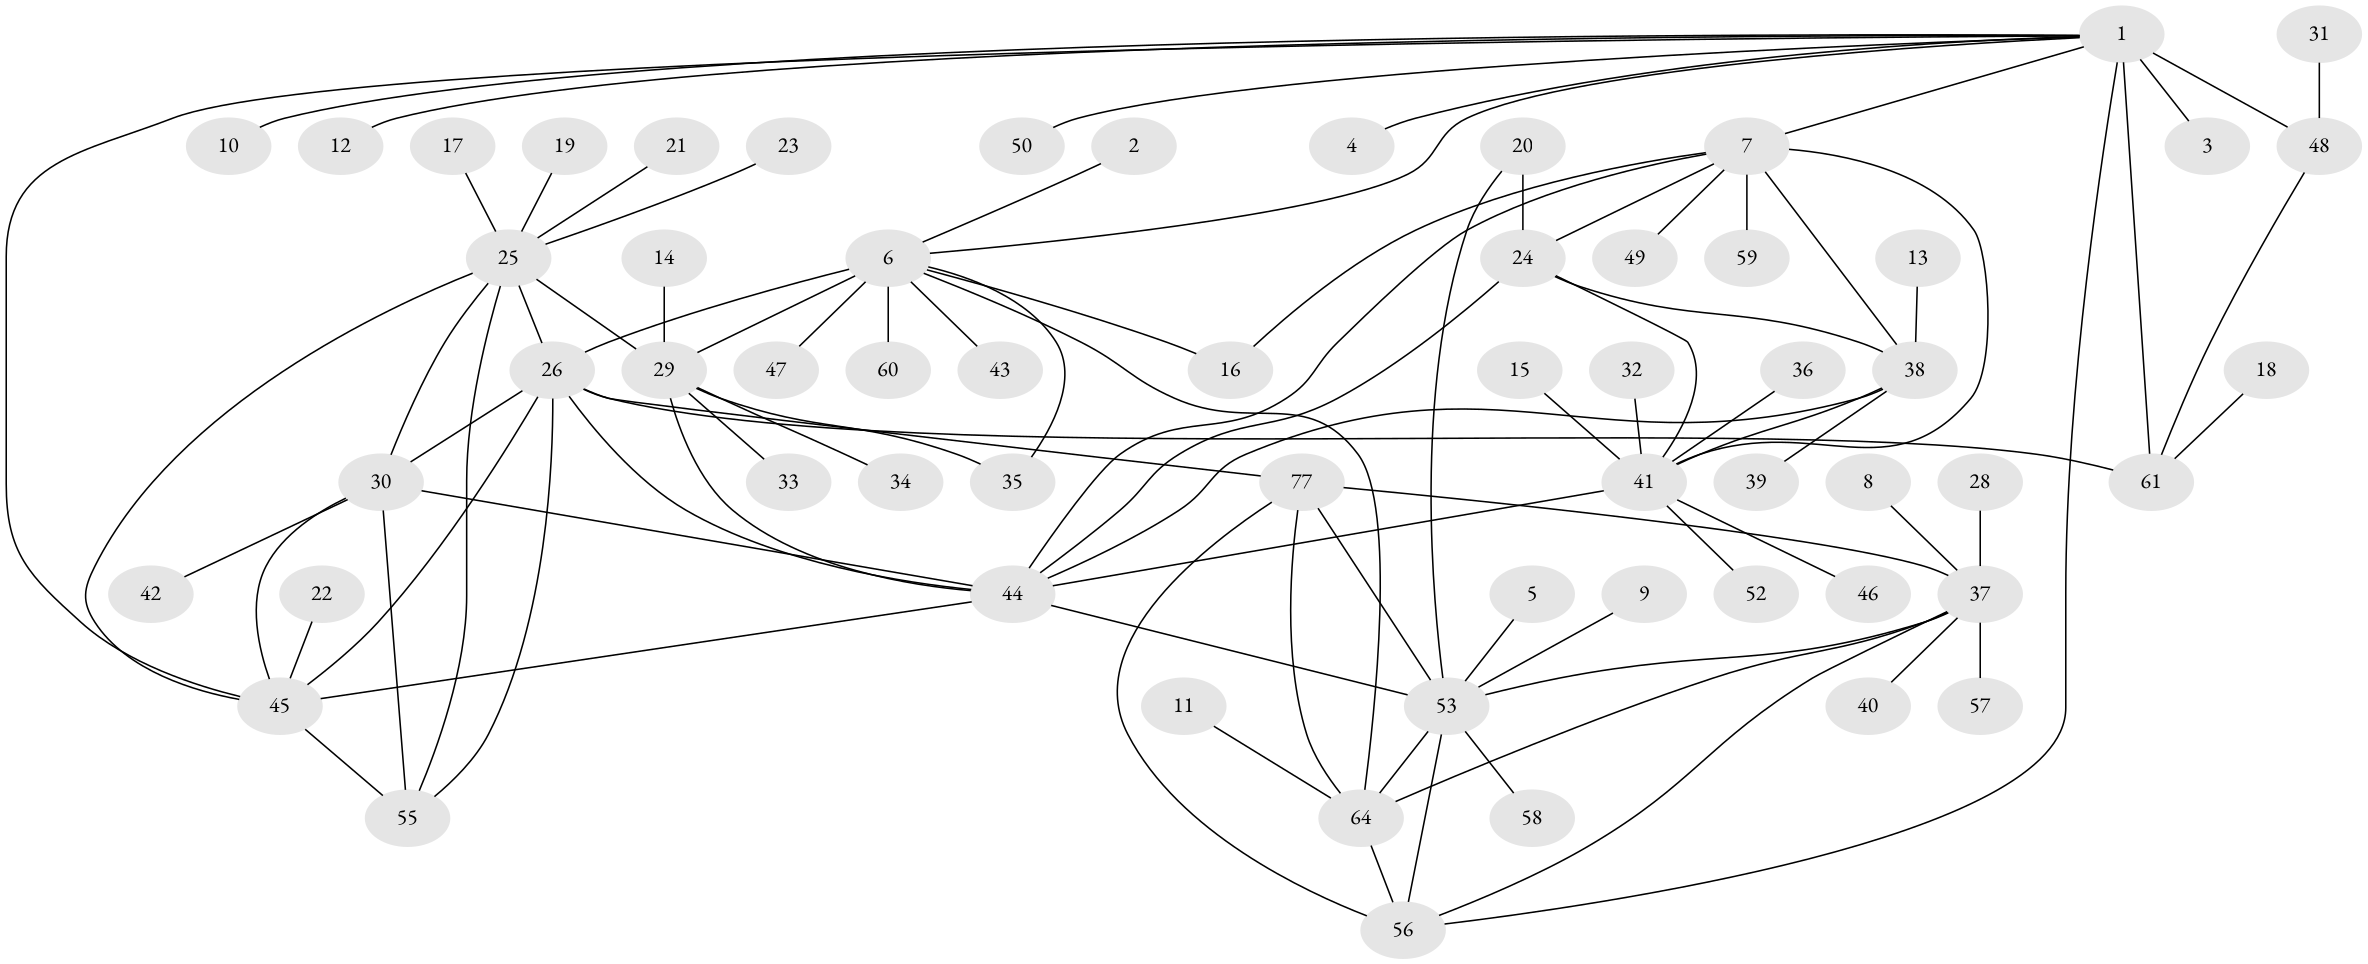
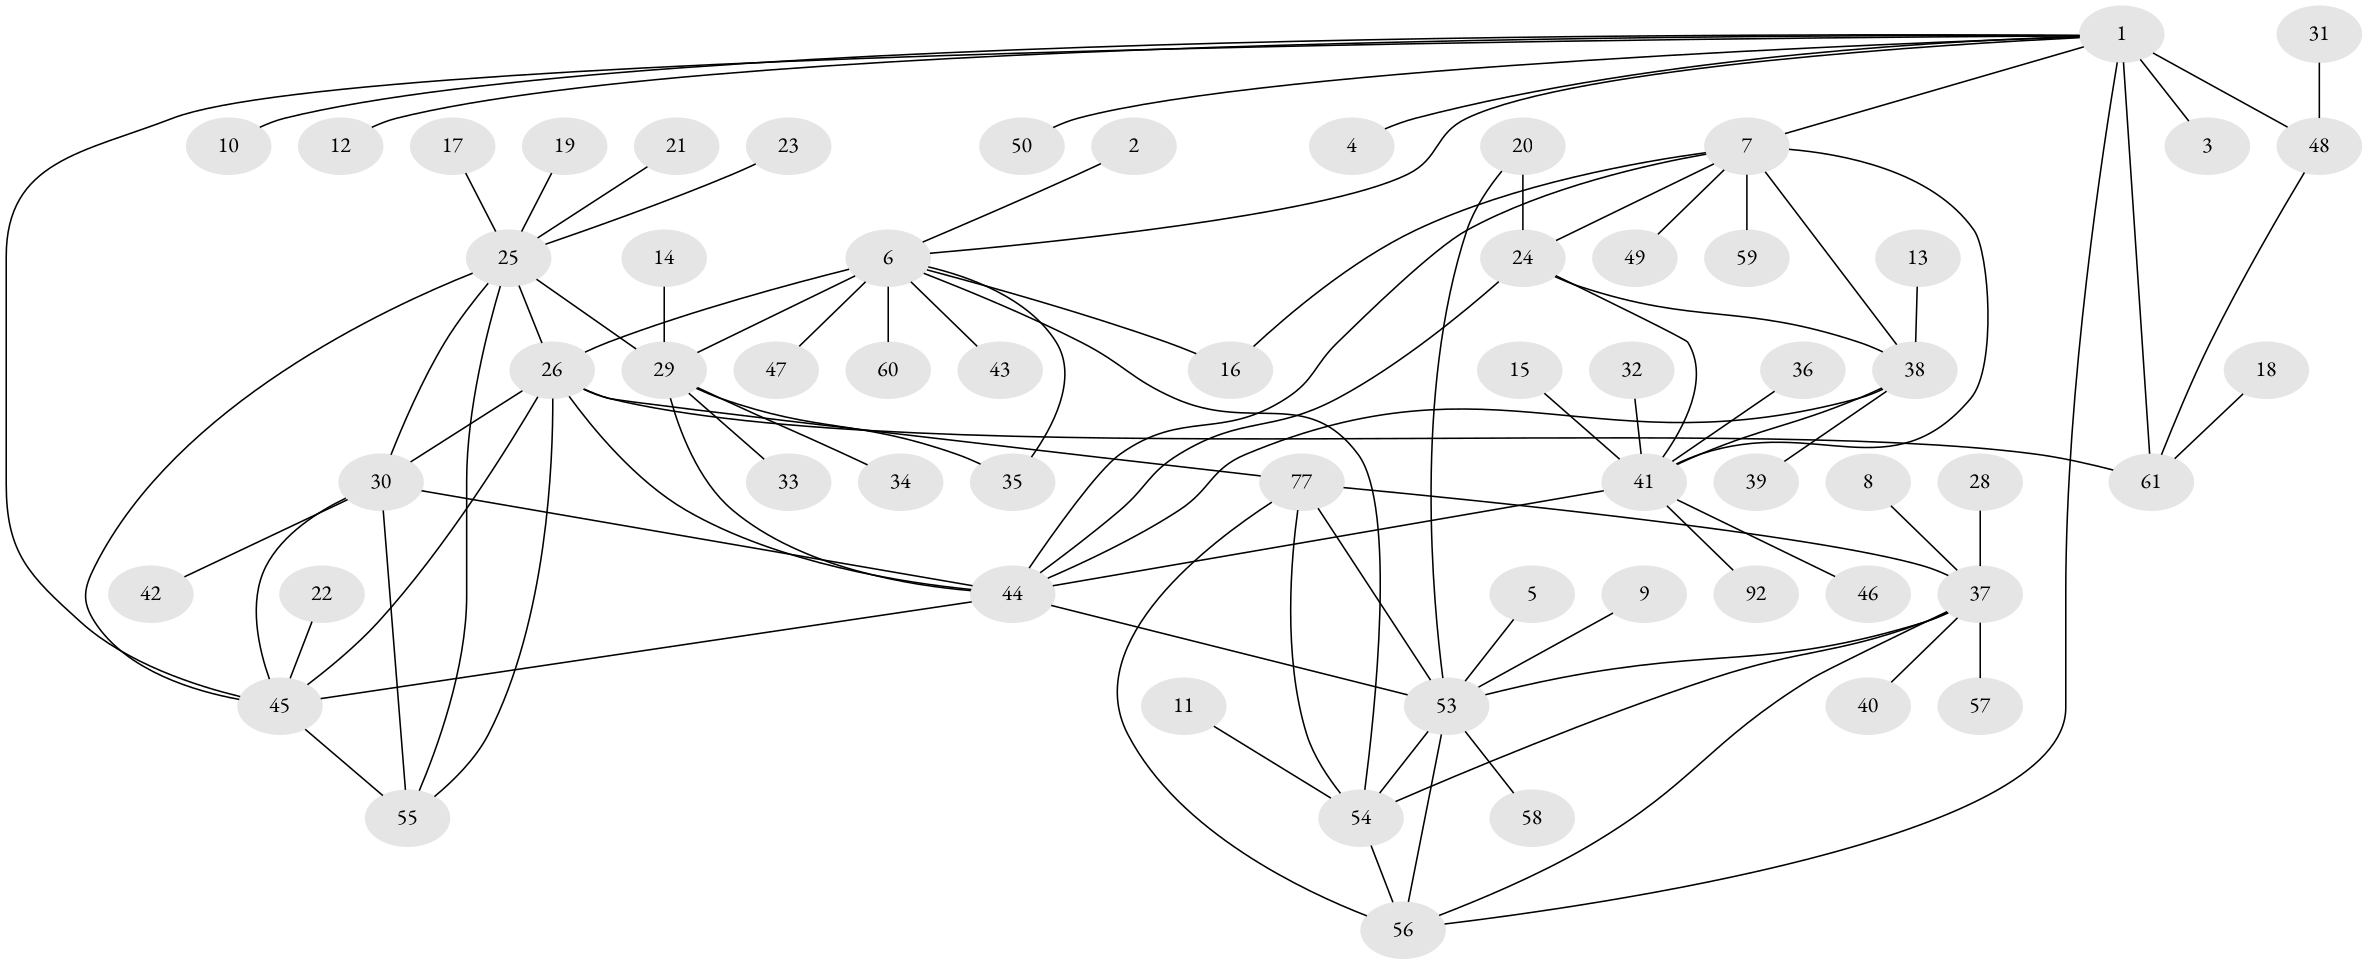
node "52": label "52" -> "92"
node "64": label "64" -> "54"
